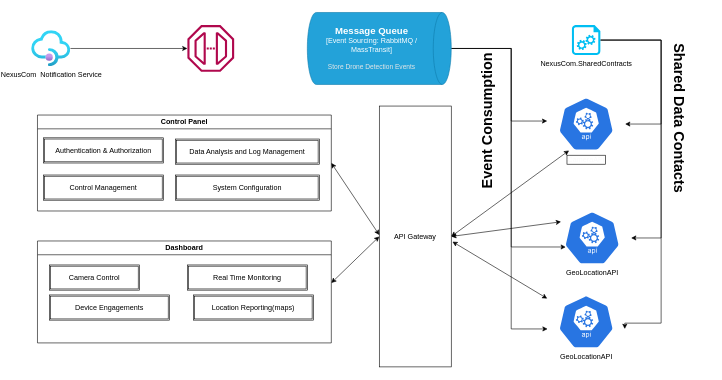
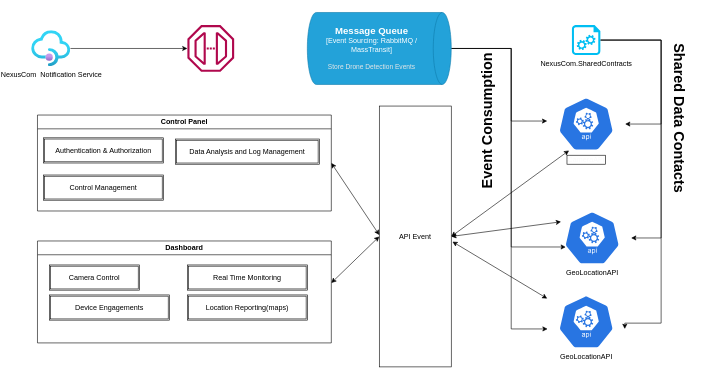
node "System Configuration": removed
node "API Gateway": label "API Gateway" -> "API Event"
node "Location Reporting(maps)": moved (254, 308) -> (248, 308)
